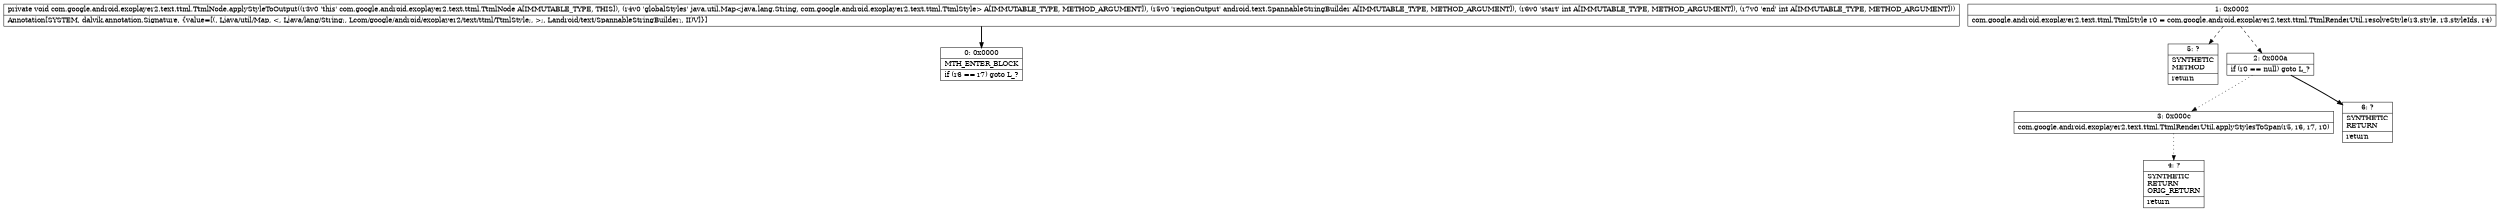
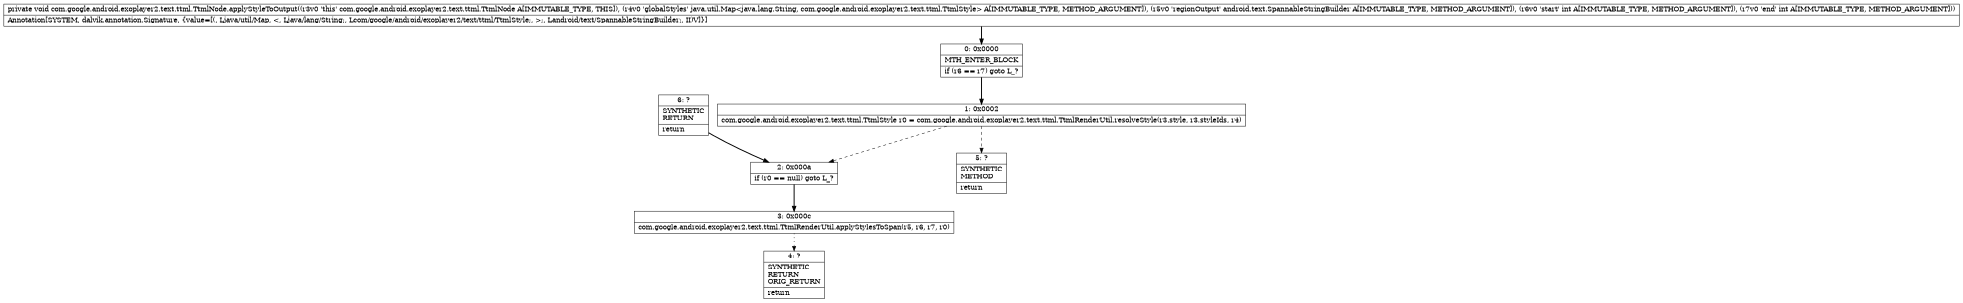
edge "0: 0x0000" -> "1: 0x0002": added
edge "2: 0x000a" -> "6: ?": reversed
edge "2: 0x000a" -> "3: 0x000c": style dotted -> bold
